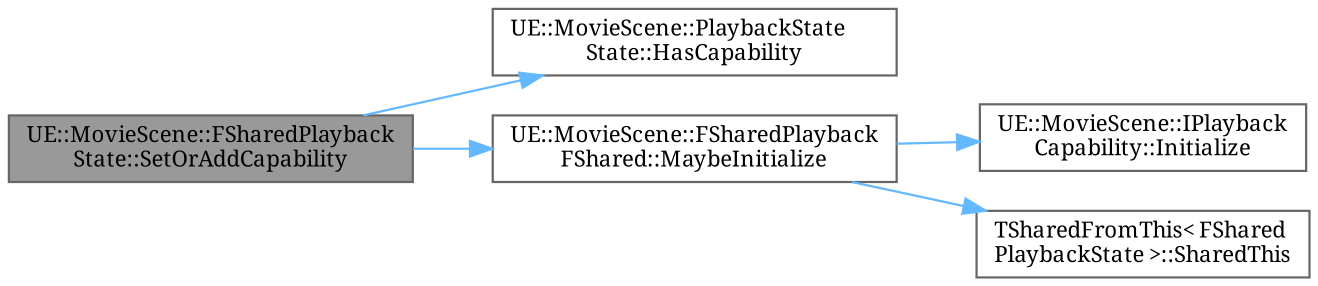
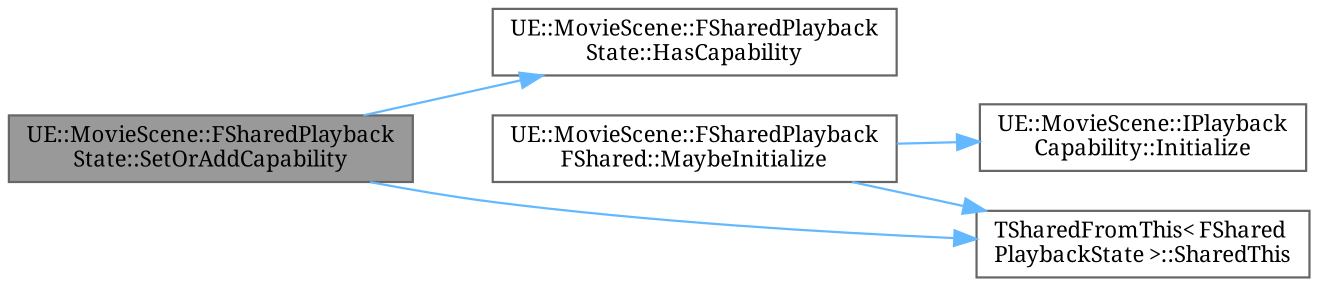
node "UE::MovieScene::PlaybackState State::HasCapability": label "UE::MovieScene::PlaybackState State::HasCapability" -> "UE::MovieScene::FSharedPlayback State::HasCapability"
edge "UE::MovieScene::FSharedPlayback State::SetOrAddCapability" -> "UE::MovieScene::FSharedPlayback FShared::MaybeInitialize": now "UE::MovieScene::FSharedPlayback State::SetOrAddCapability" -> "TSharedFromThis< FShared PlaybackState >::SharedThis"
